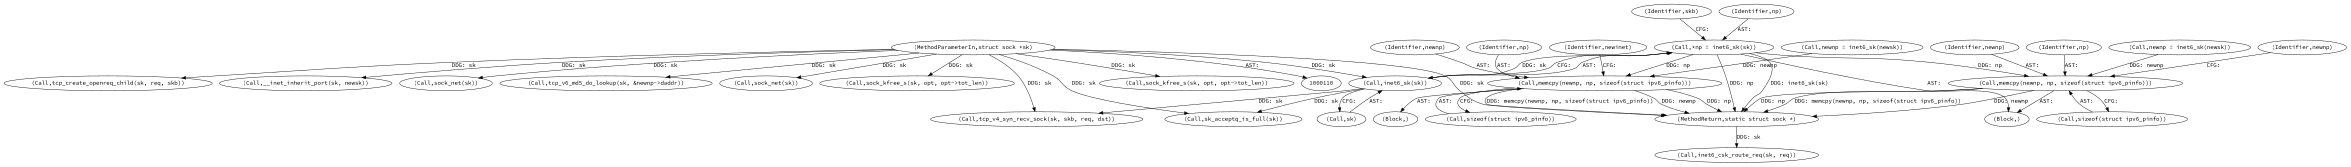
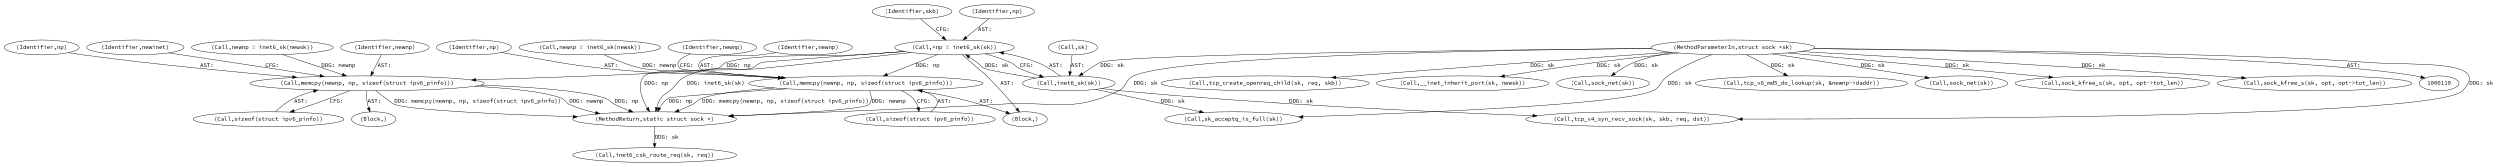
edge "(Call,inet6_sk(sk))" -> "(Call,sk)": removed, label "CFG:"
